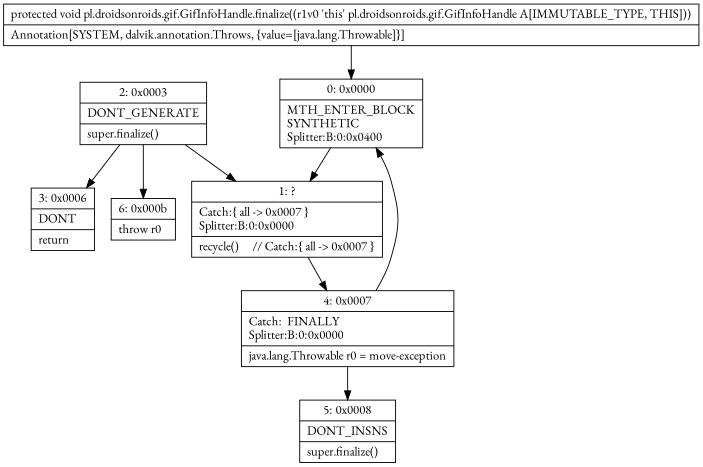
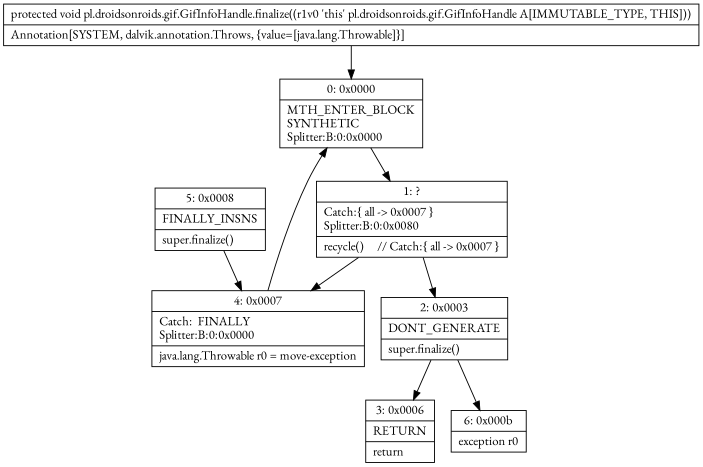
node "0: 0x0000": text "Splitter:B:0:0x0400" -> "Splitter:B:0:0x0000"
edge "2: 0x0003" -> "1: ?": reversed
node "3: 0x0006": text "DONT" -> "RETURN"
node "1: ?": text "Splitter:B:0:0x0000" -> "Splitter:B:0:0x0080"
node "6: 0x000b": text "throw r0" -> "exception r0"
edge "4: 0x0007" -> "5: 0x0008": reversed
node "5: 0x0008": text "DONT_INSNS" -> "FINALLY_INSNS"
